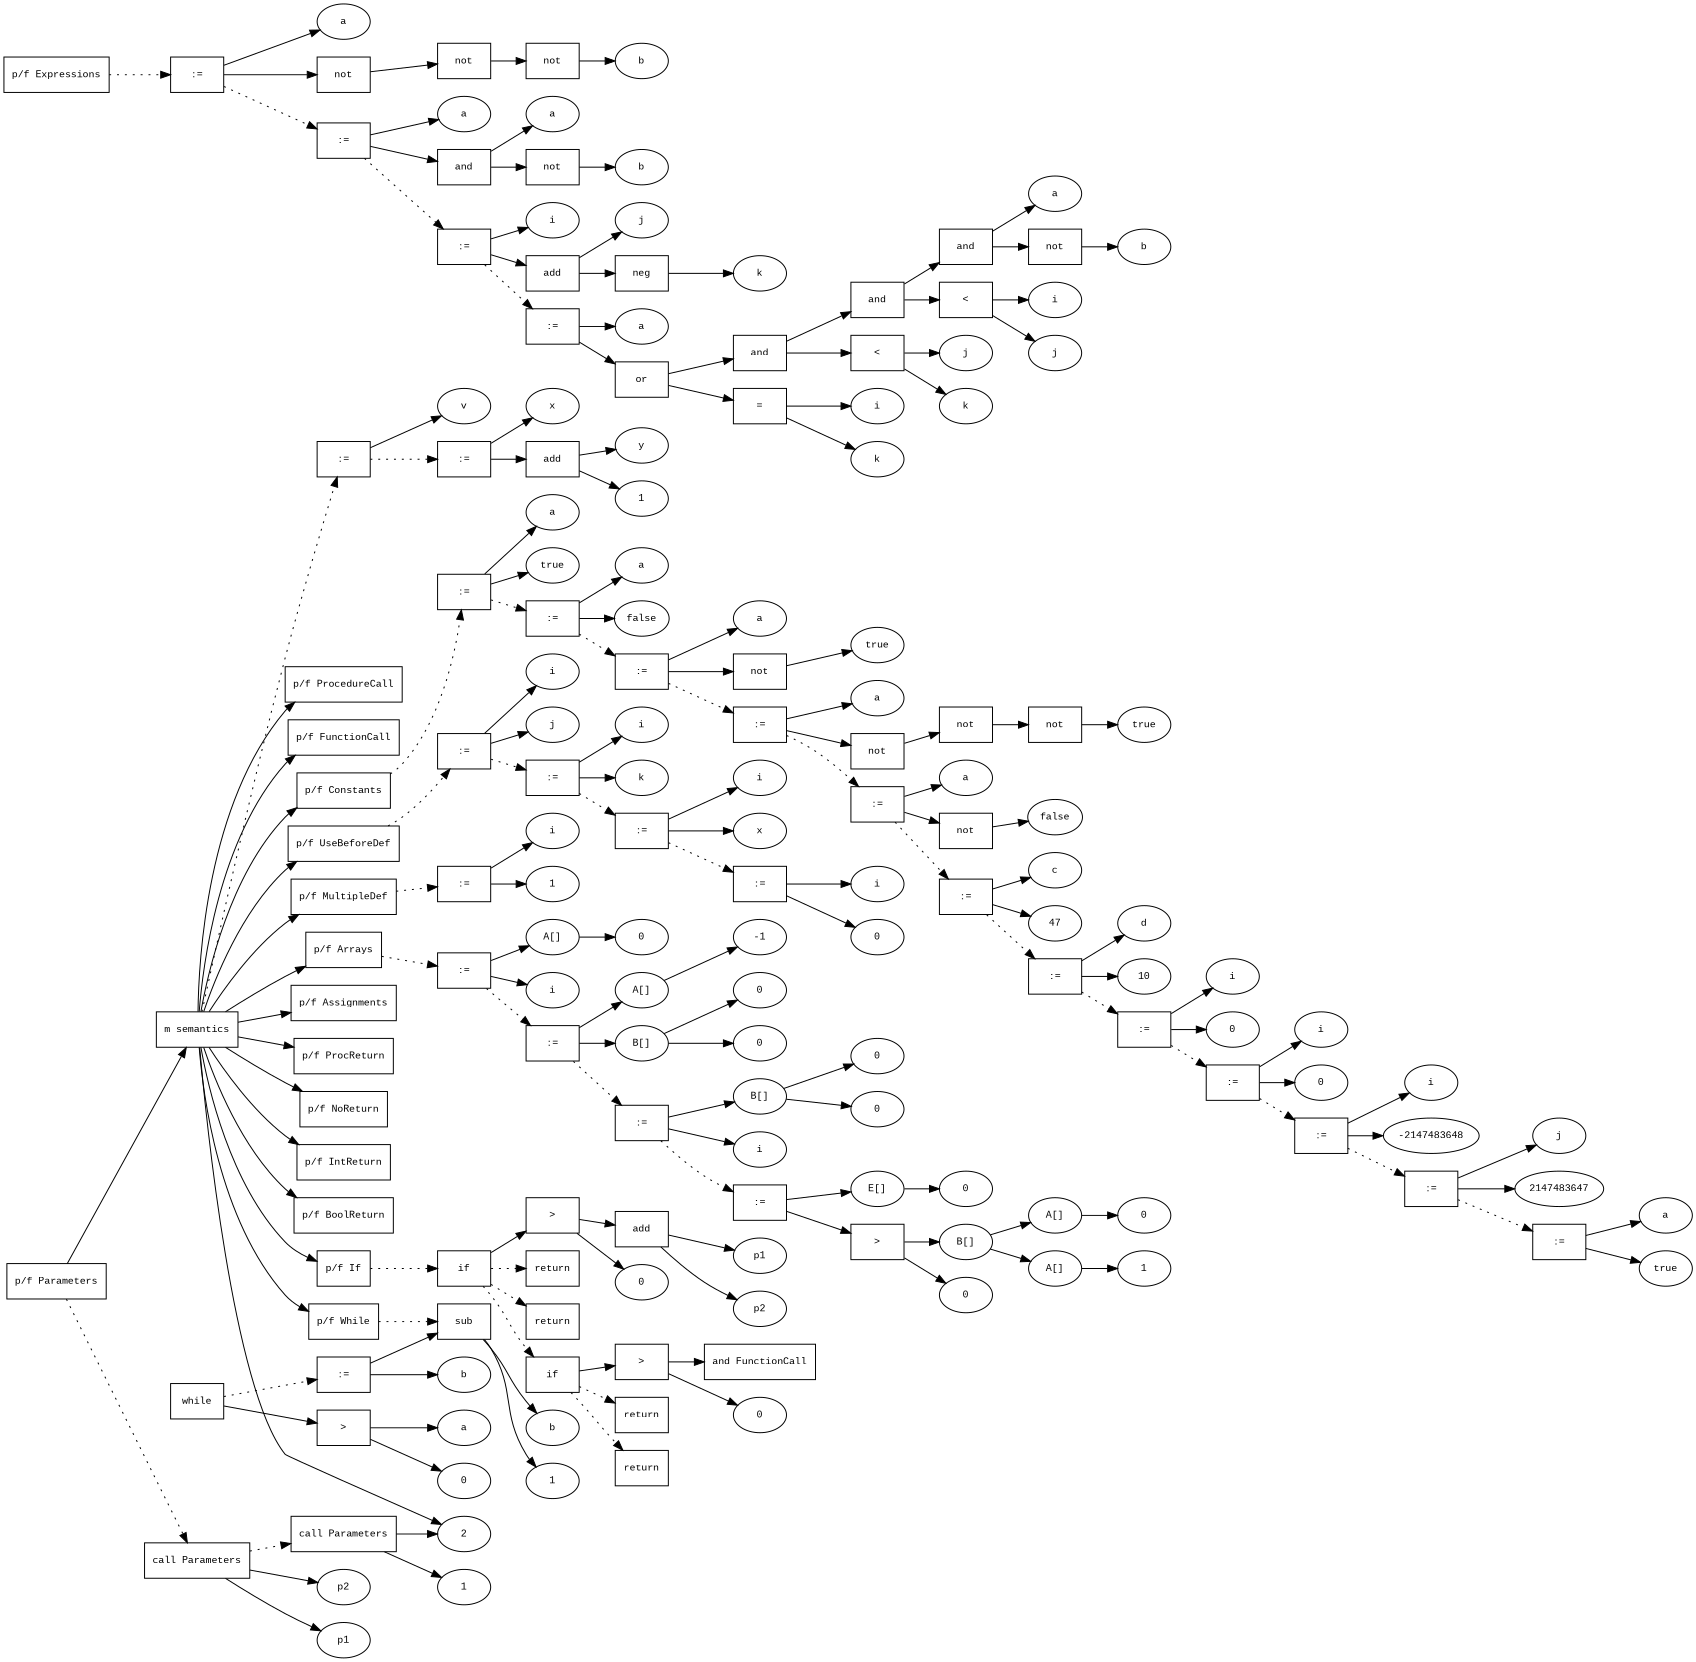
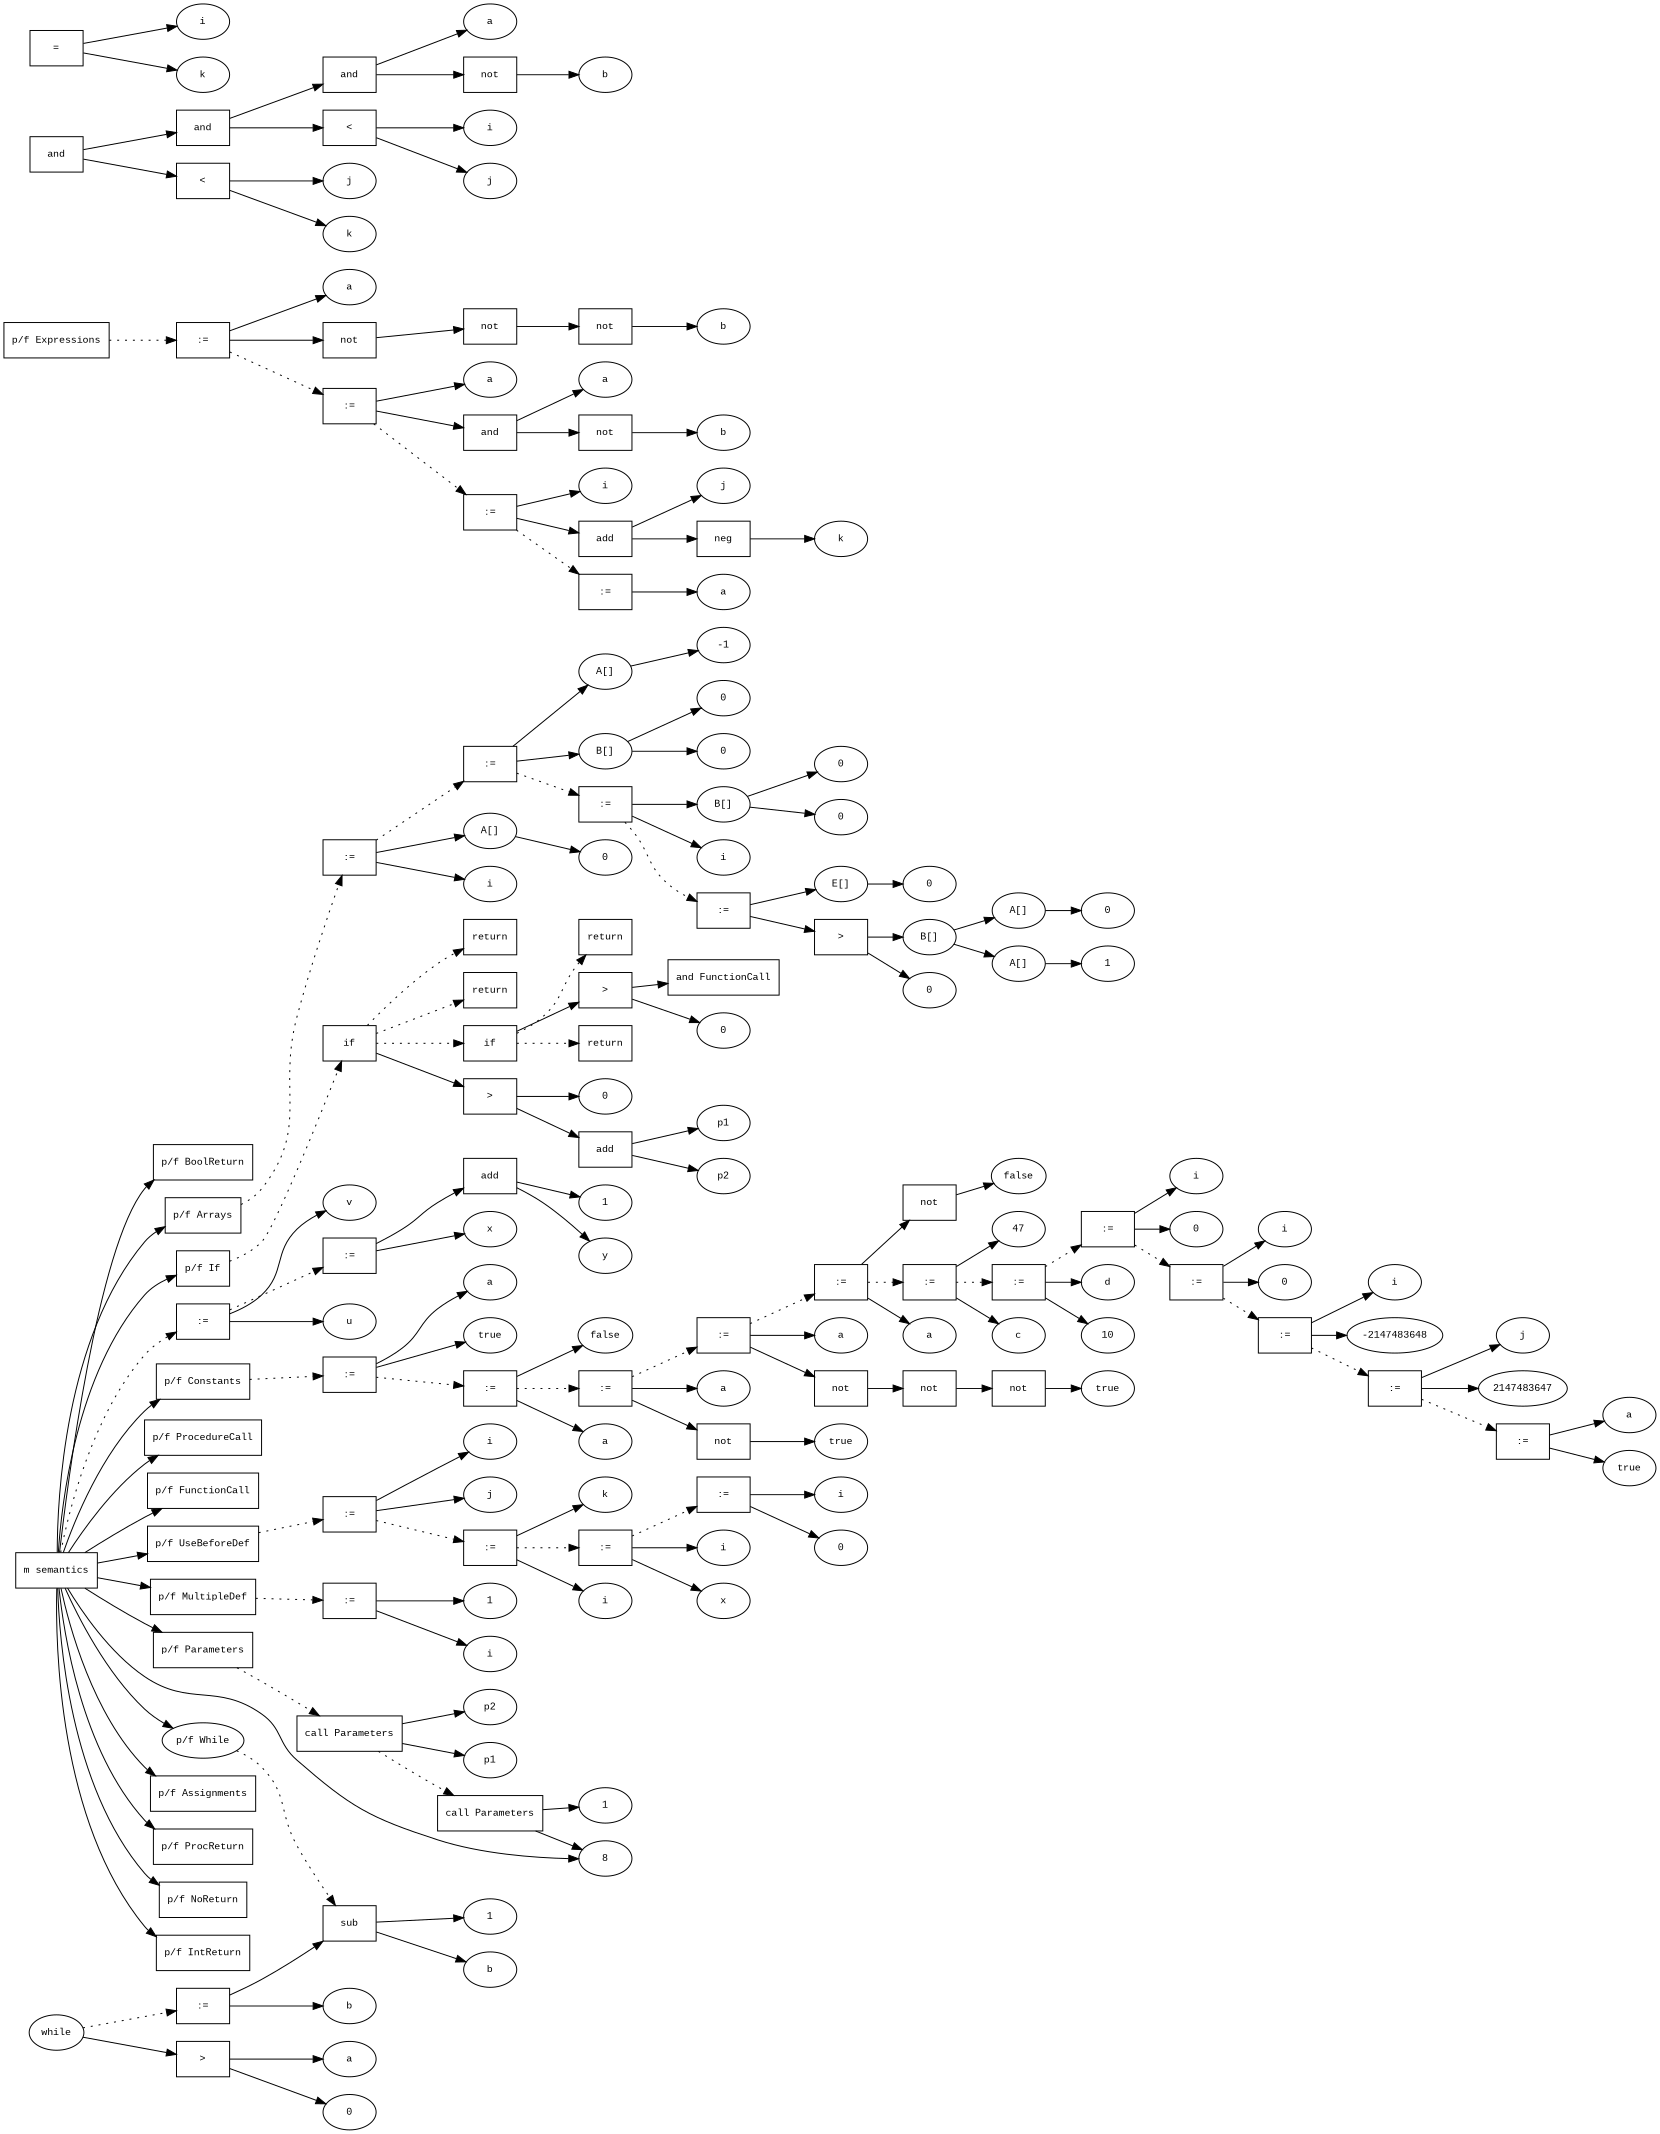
node "or": removed
edge "p/f Parameters" -> "m semantics": reversed
node "p/f While": shape box -> ellipse
node "u": added
node "while": shape box -> ellipse
node "2": label "2" -> "8"
